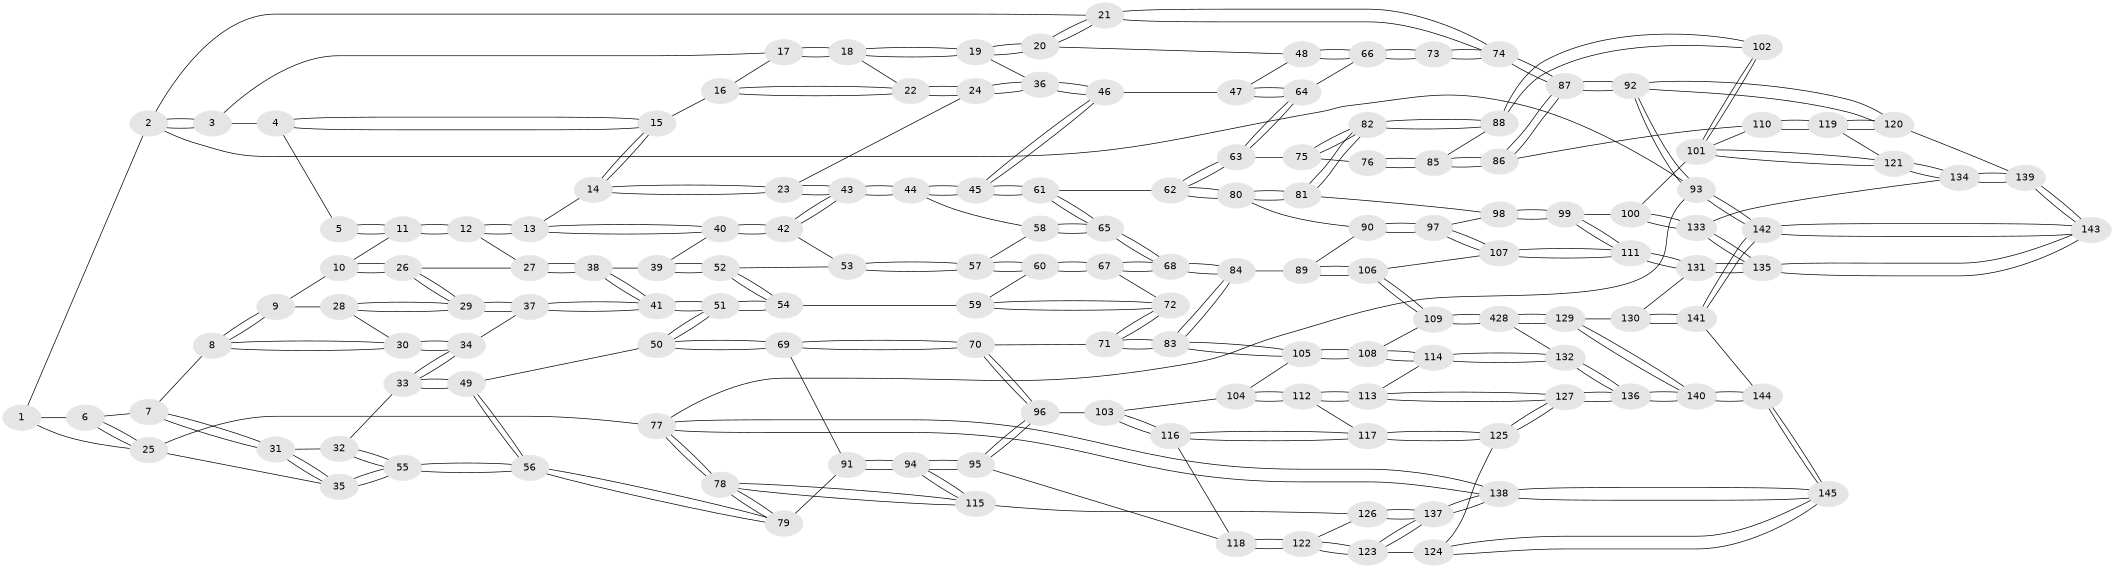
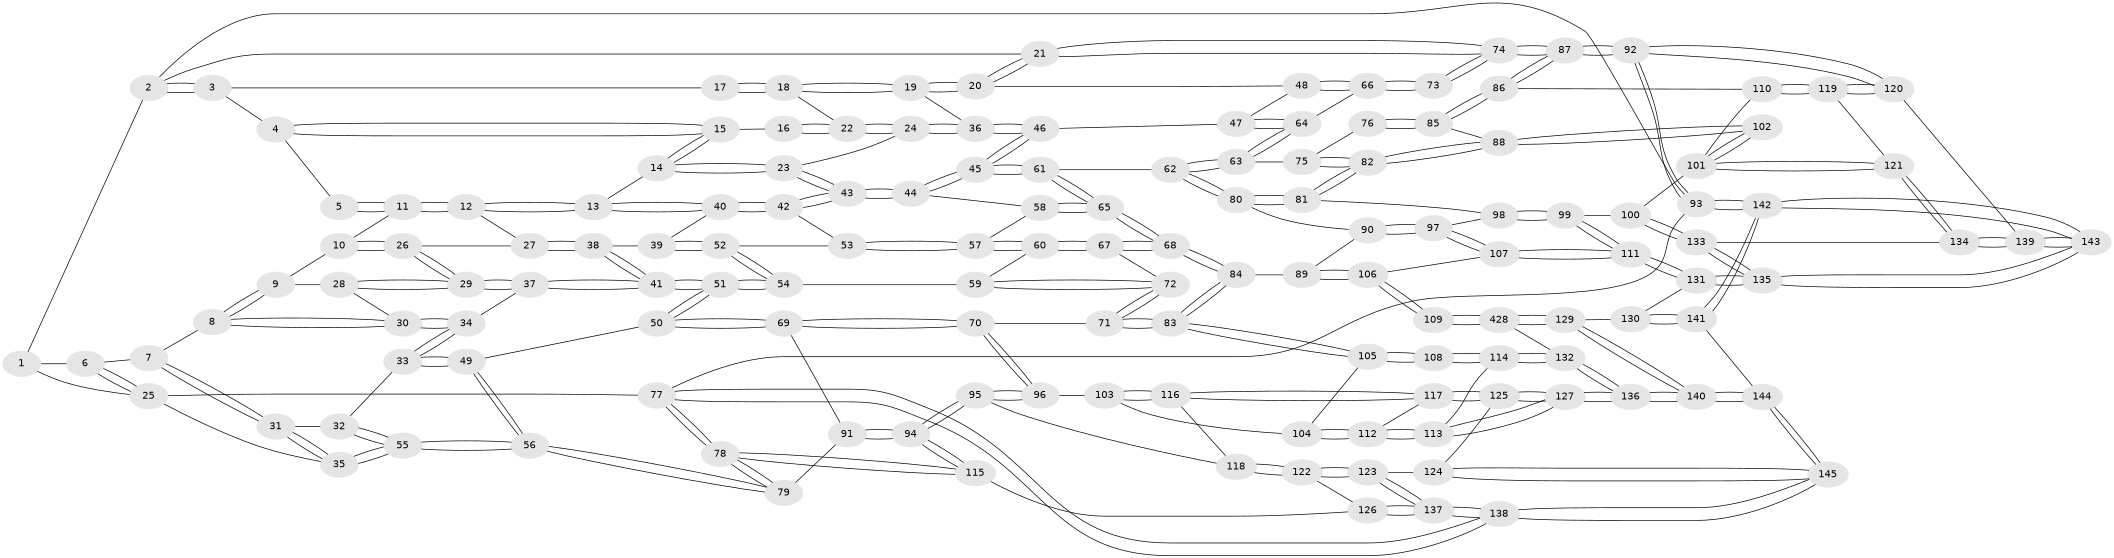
edge "17" -- "16": removed
edge "109" -- "108": removed
